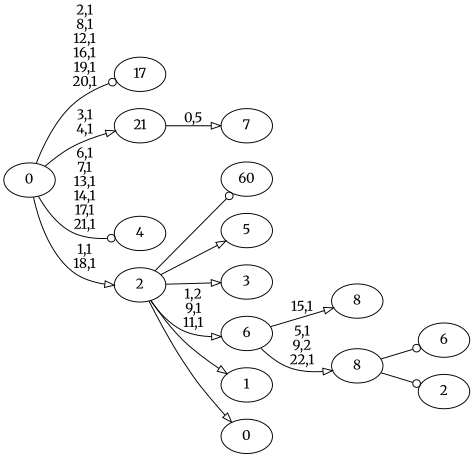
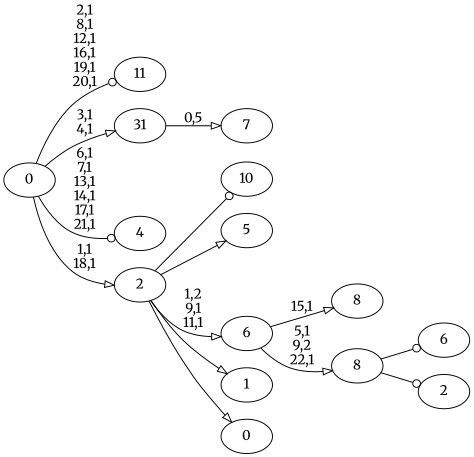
node "17": label "17" -> "11"
node "21": label "21" -> "31"
node "60": label "60" -> "10"
node "3": removed
